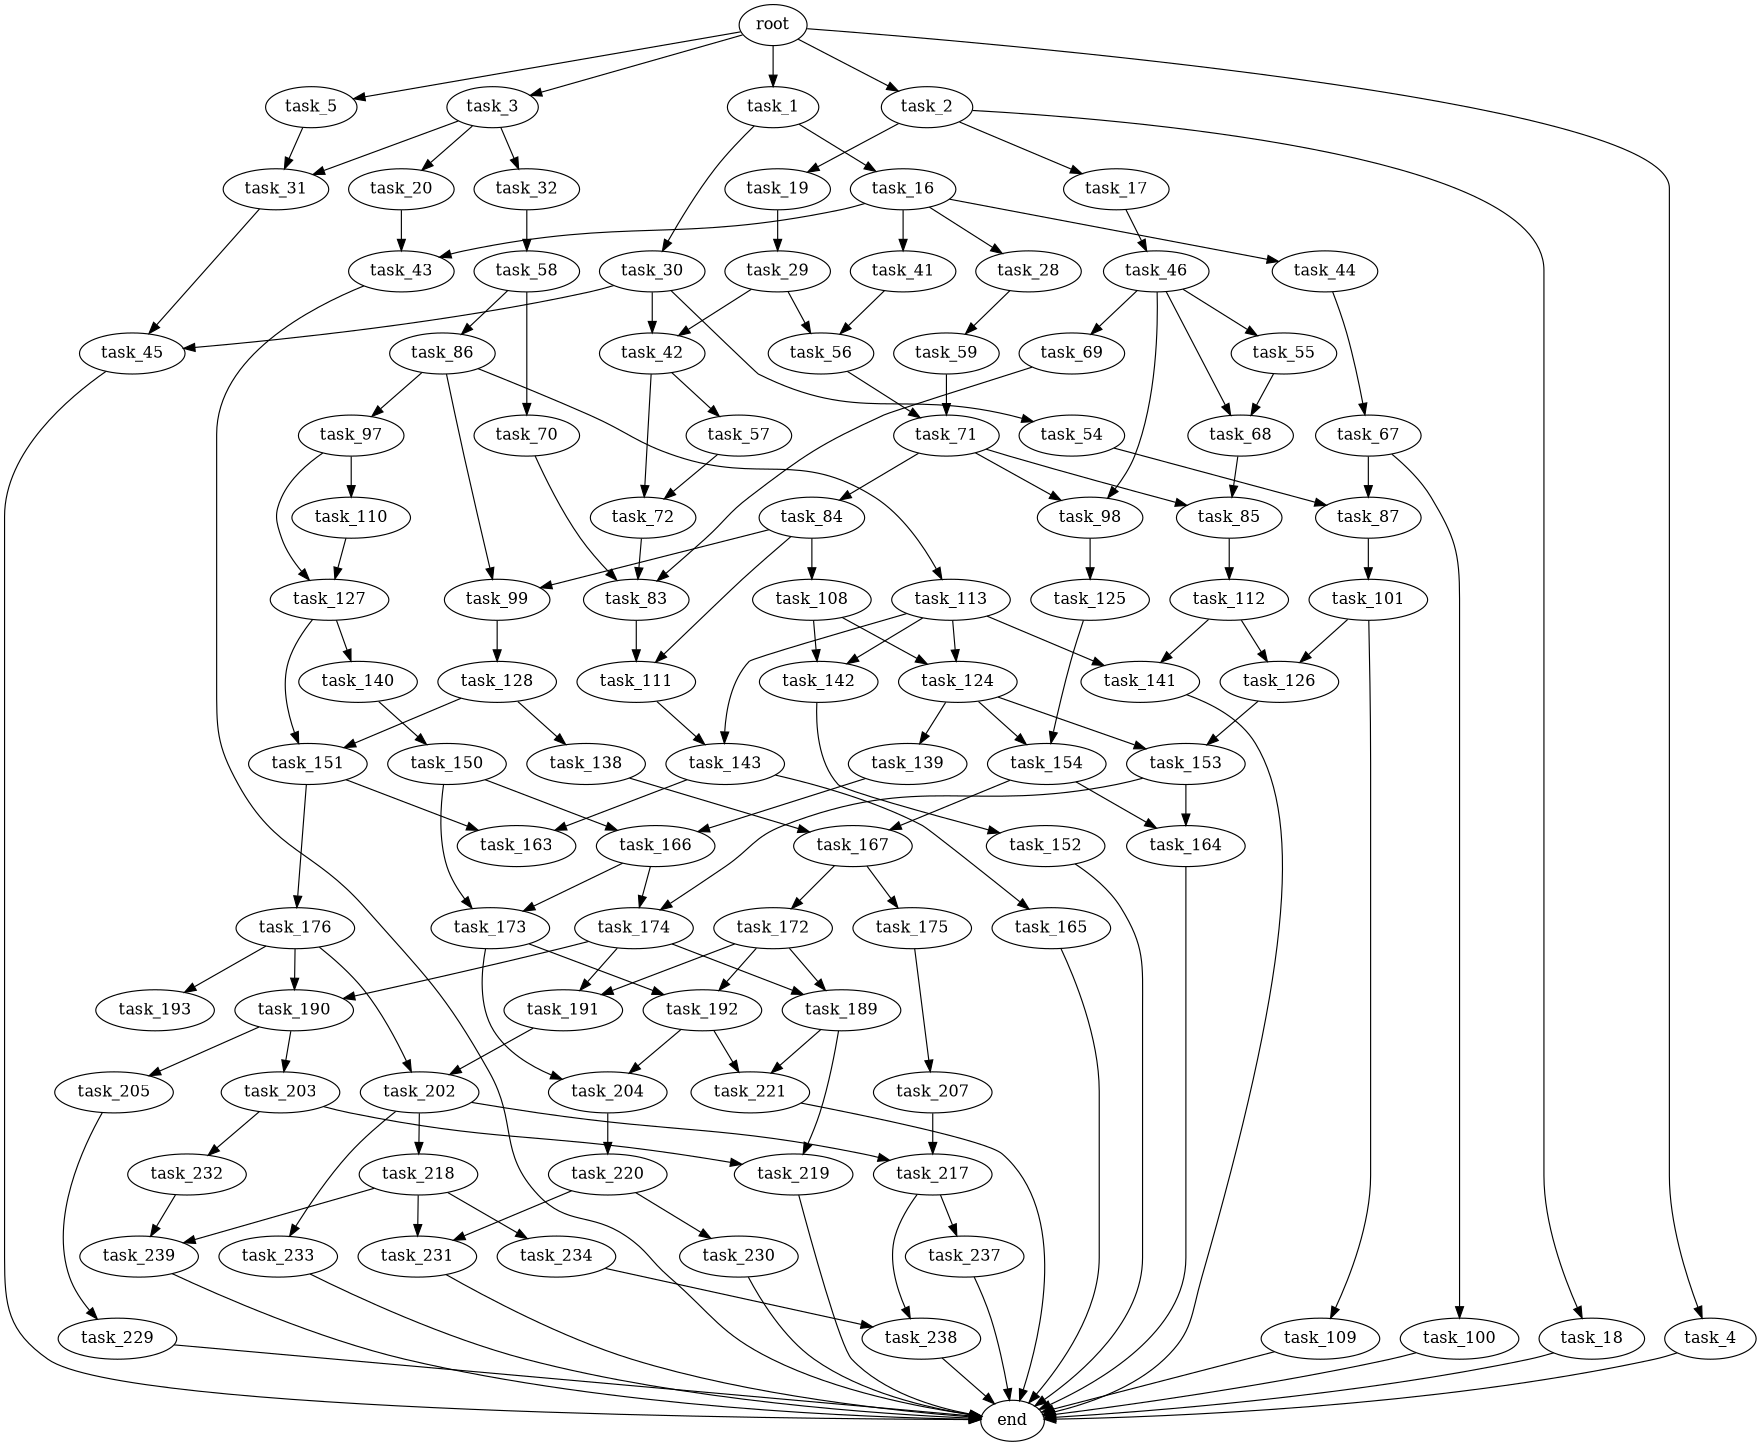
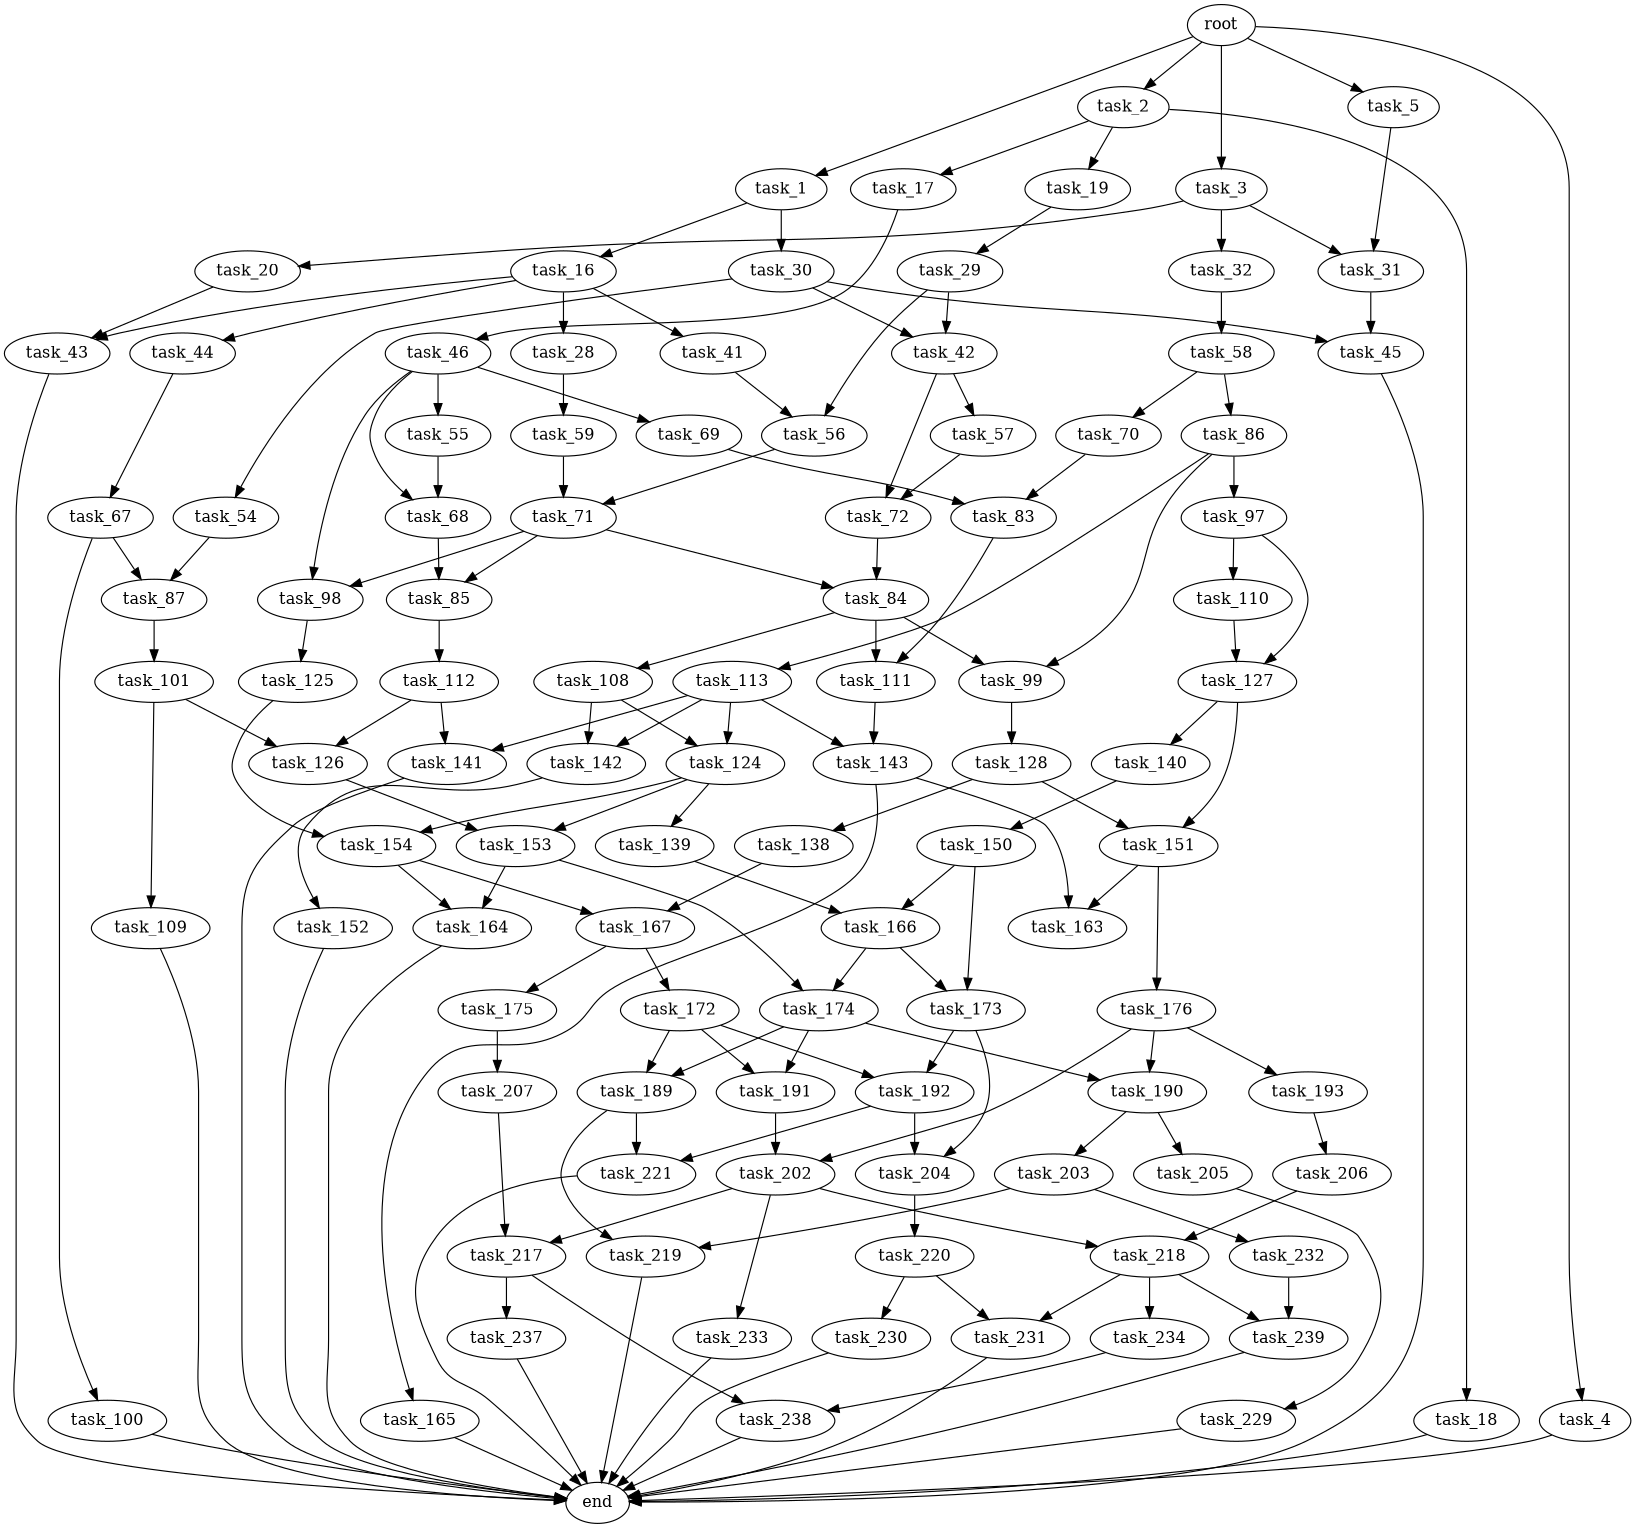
edge "task_72" -> "task_83": now "task_72" -> "task_84"
node "task_206": added
